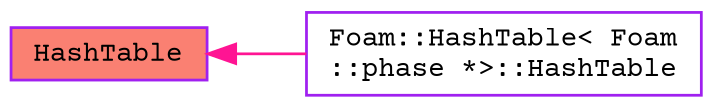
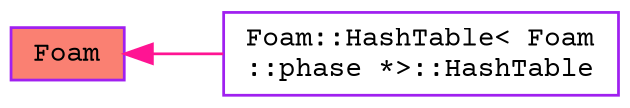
node "HashTable": label "HashTable" -> "Foam"
